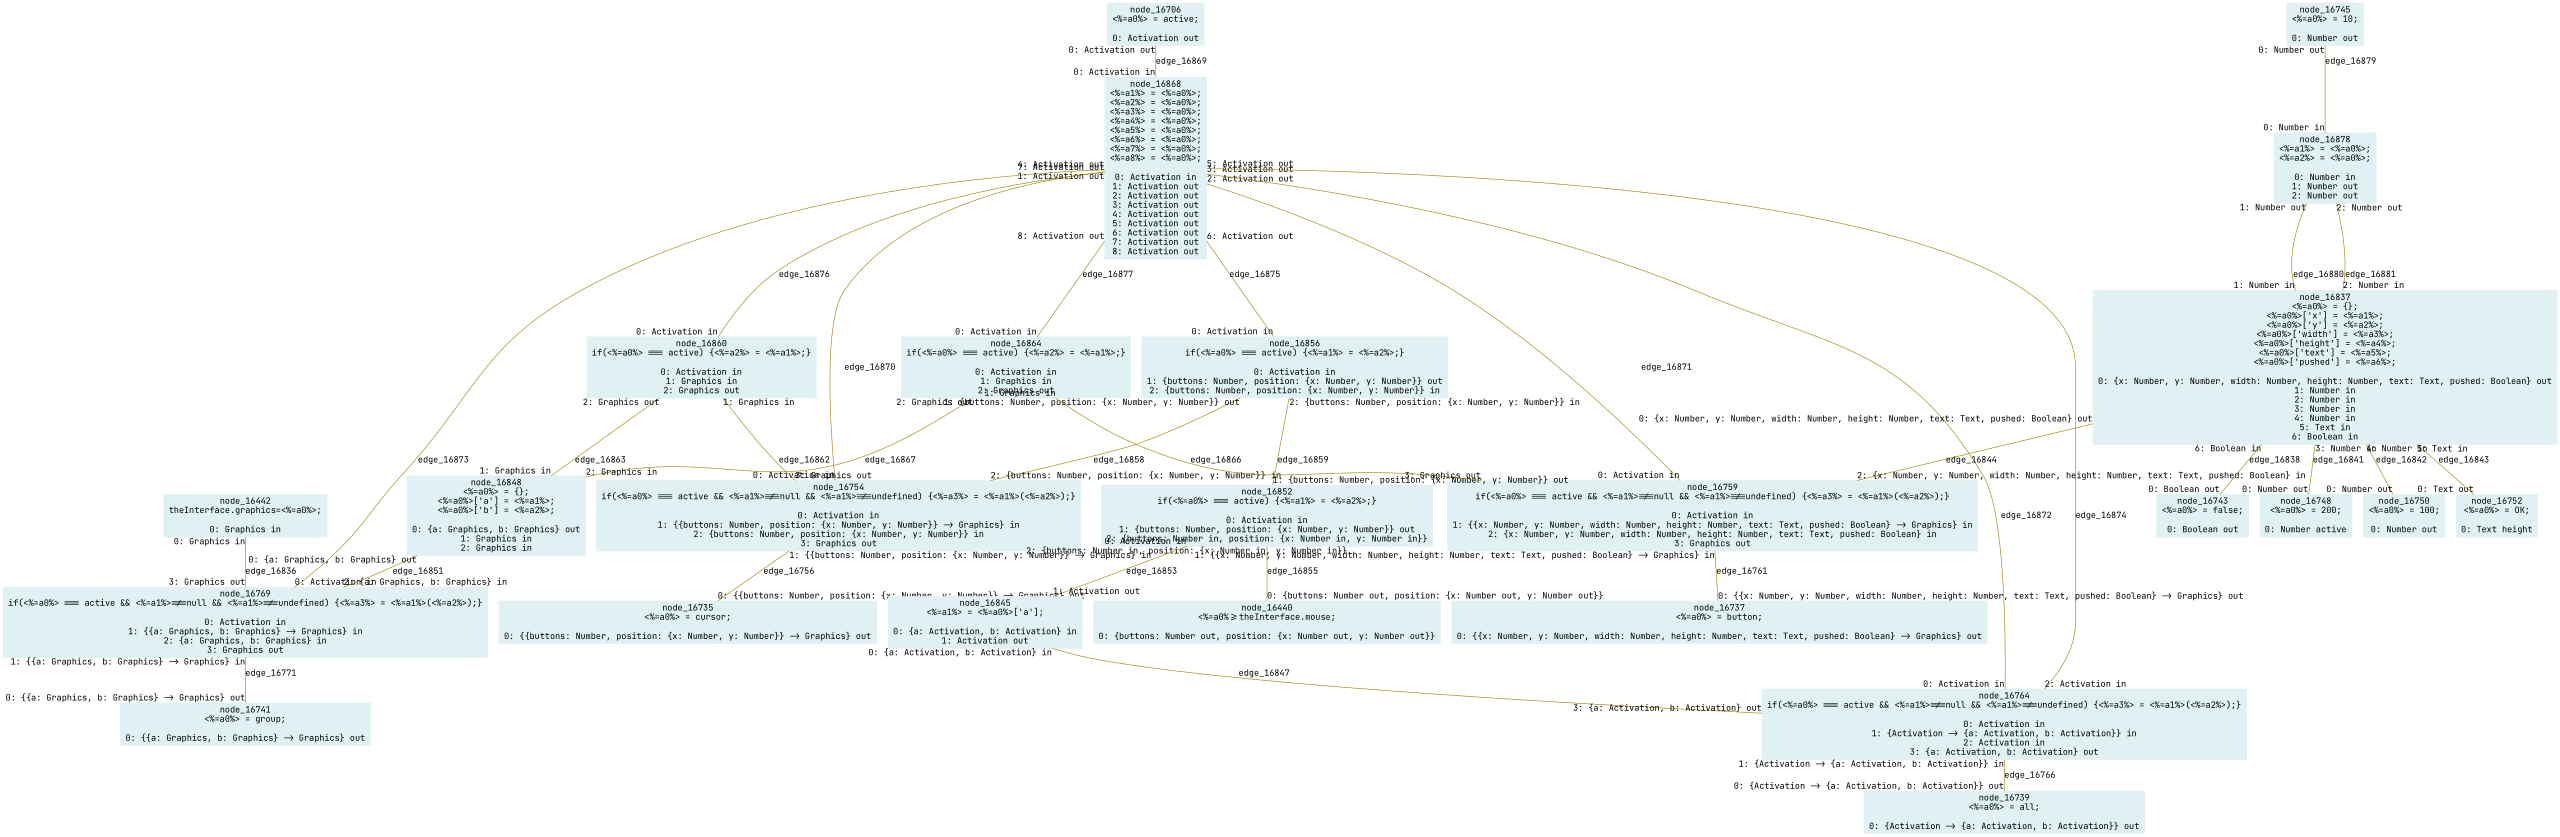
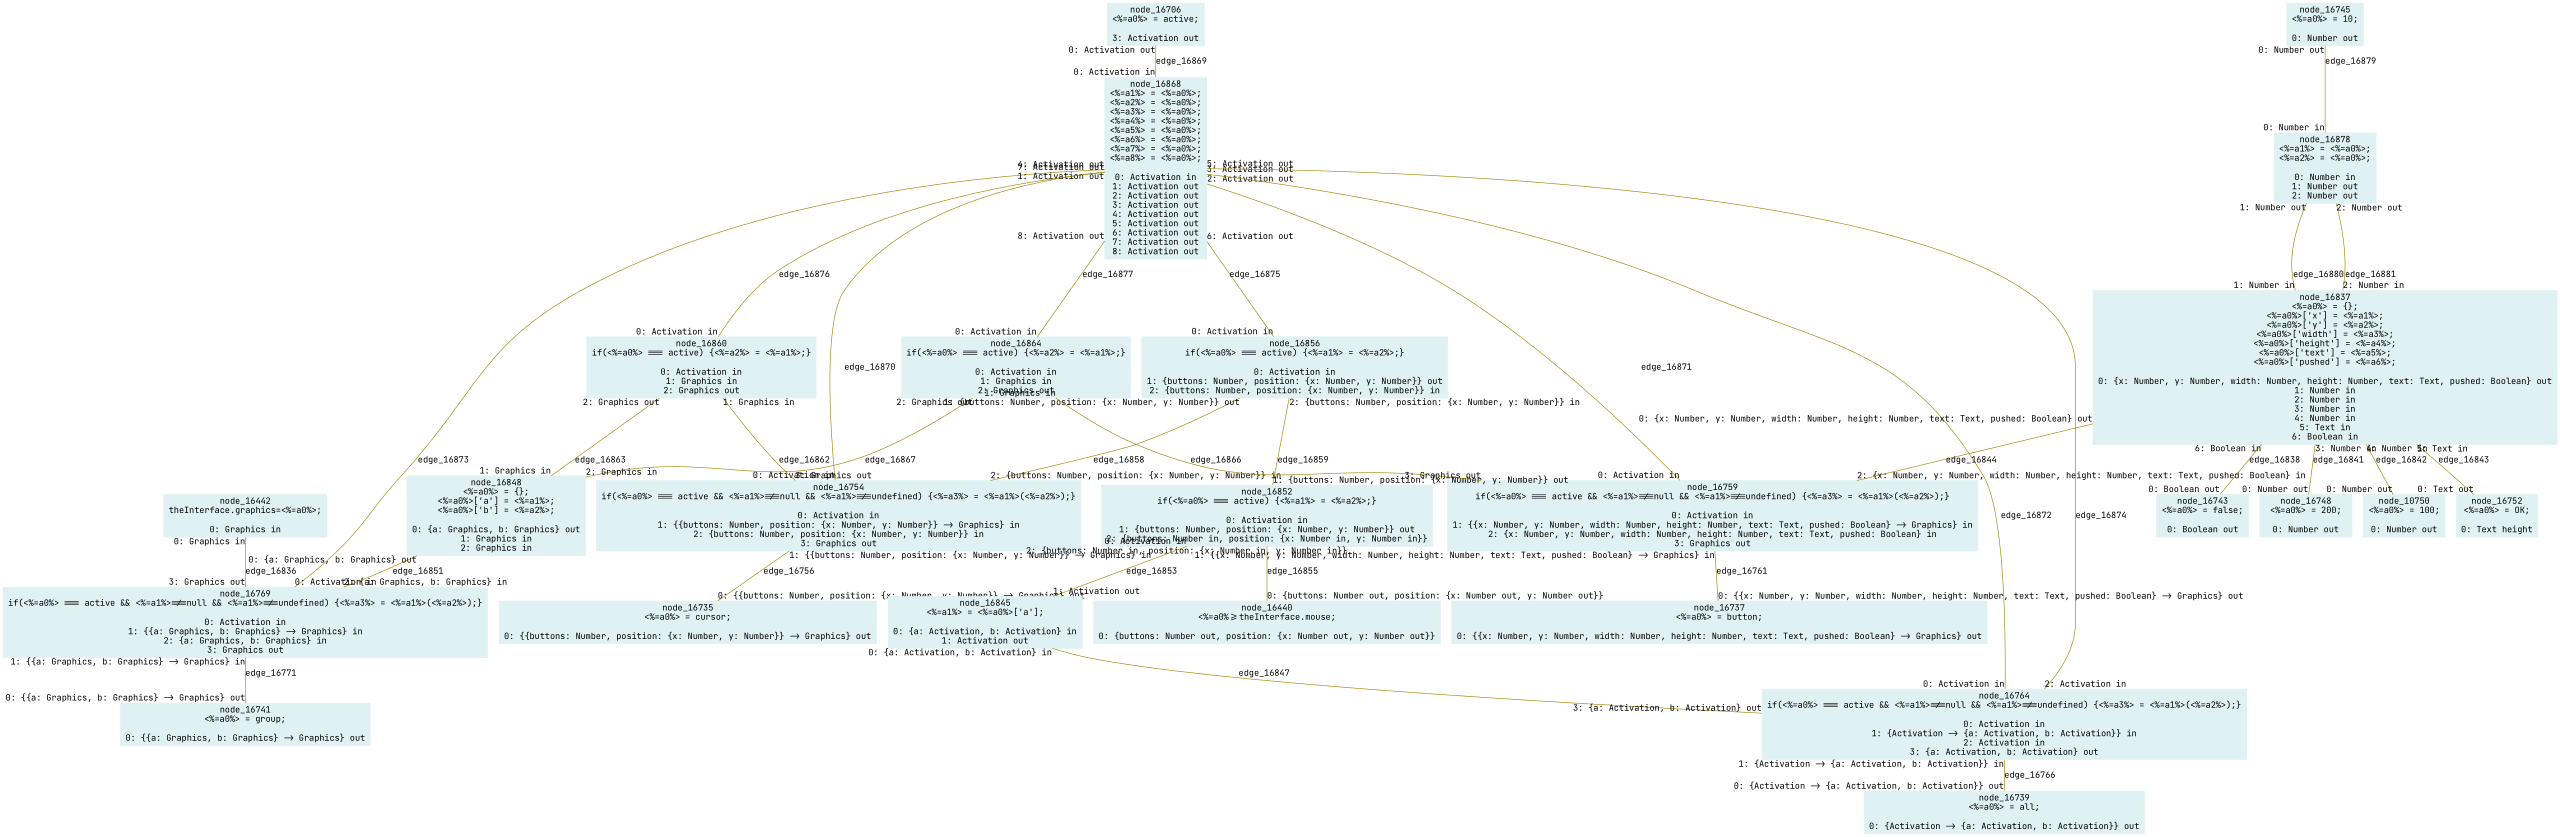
node "node_16706 <%=a0%> = active; 0: Activation out": label "node_16706 <%=a0%> = active; 0: Activation out" -> "node_16706 <%=a0%> = active; 3: Activation out"
node "node_16748 <%=a0%> = 200; 0: Number active": label "node_16748 <%=a0%> = 200; 0: Number active" -> "node_16748 <%=a0%> = 200; 0: Number out"
node "node_16750 <%=a0%> = 100; 0: Number out": label "node_16750 <%=a0%> = 100; 0: Number out" -> "node_10750 <%=a0%> = 100; 0: Number out"
